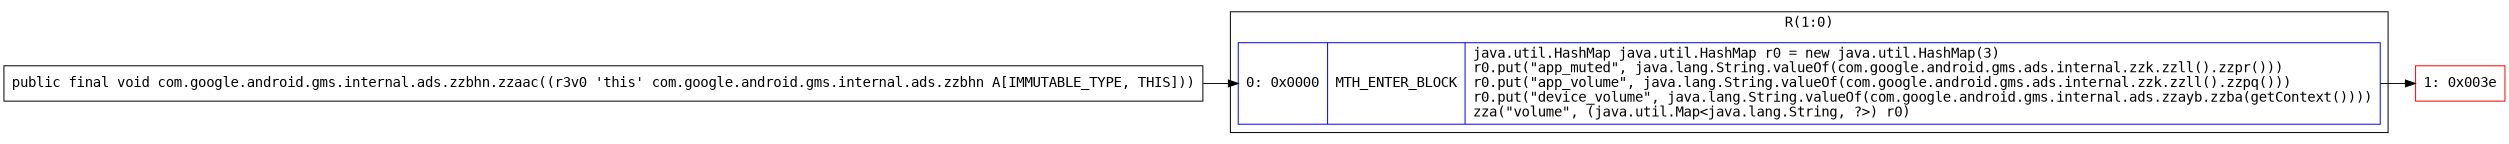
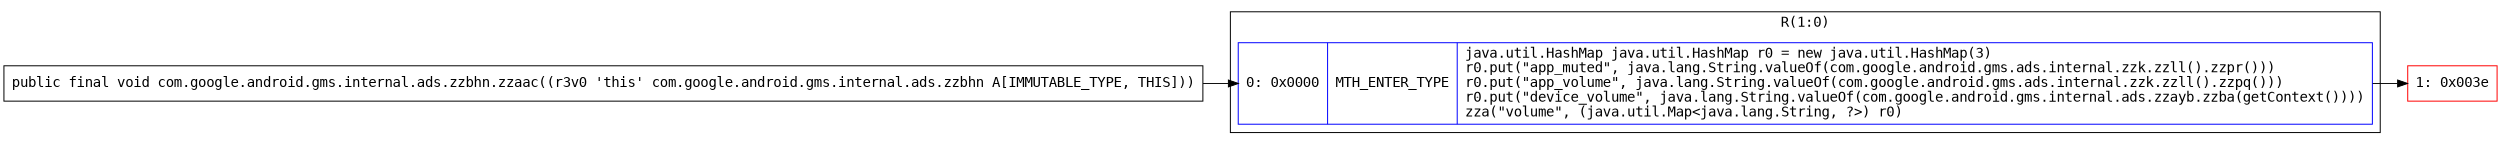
node "0: 0x0000": text "MTH_ENTER_BLOCK" -> "MTH_ENTER_TYPE"
